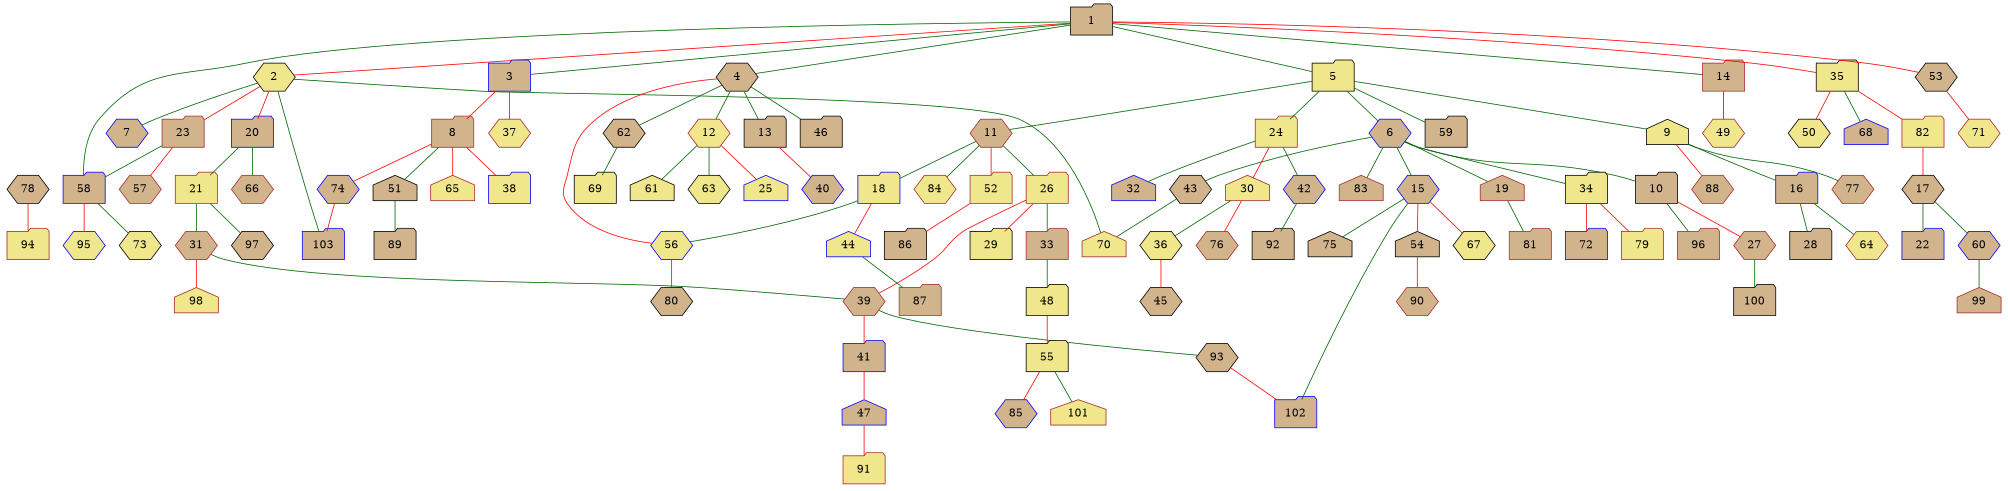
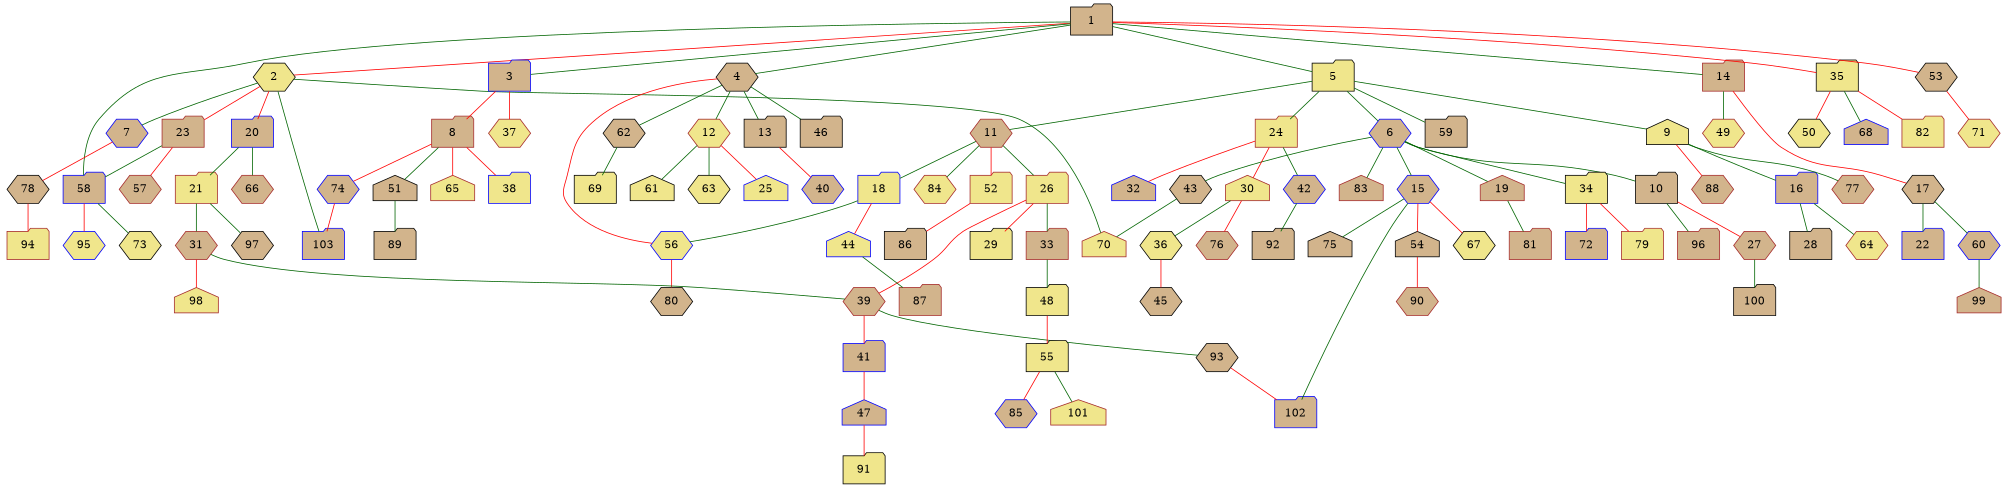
edge "24" -- "32": color darkgreen -> red
edge "7" -- "78": added
edge "82" -- "17": now "14" -- "17"
node "91": color brown -> black
